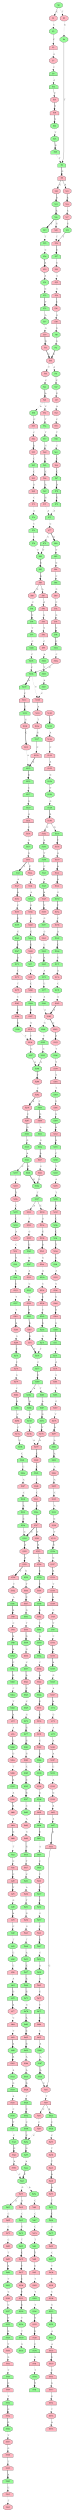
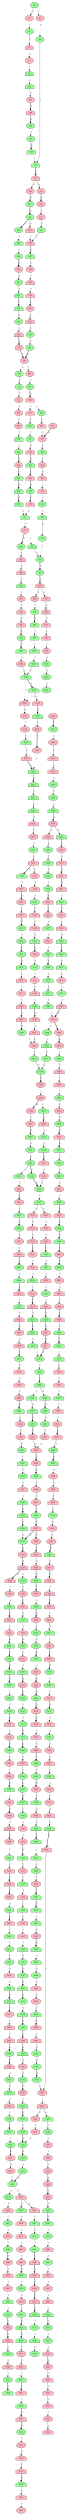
edge "S53" -> "S56": now "S53" -> "S59"
node "S82": fillcolor palegreen -> lightpink
